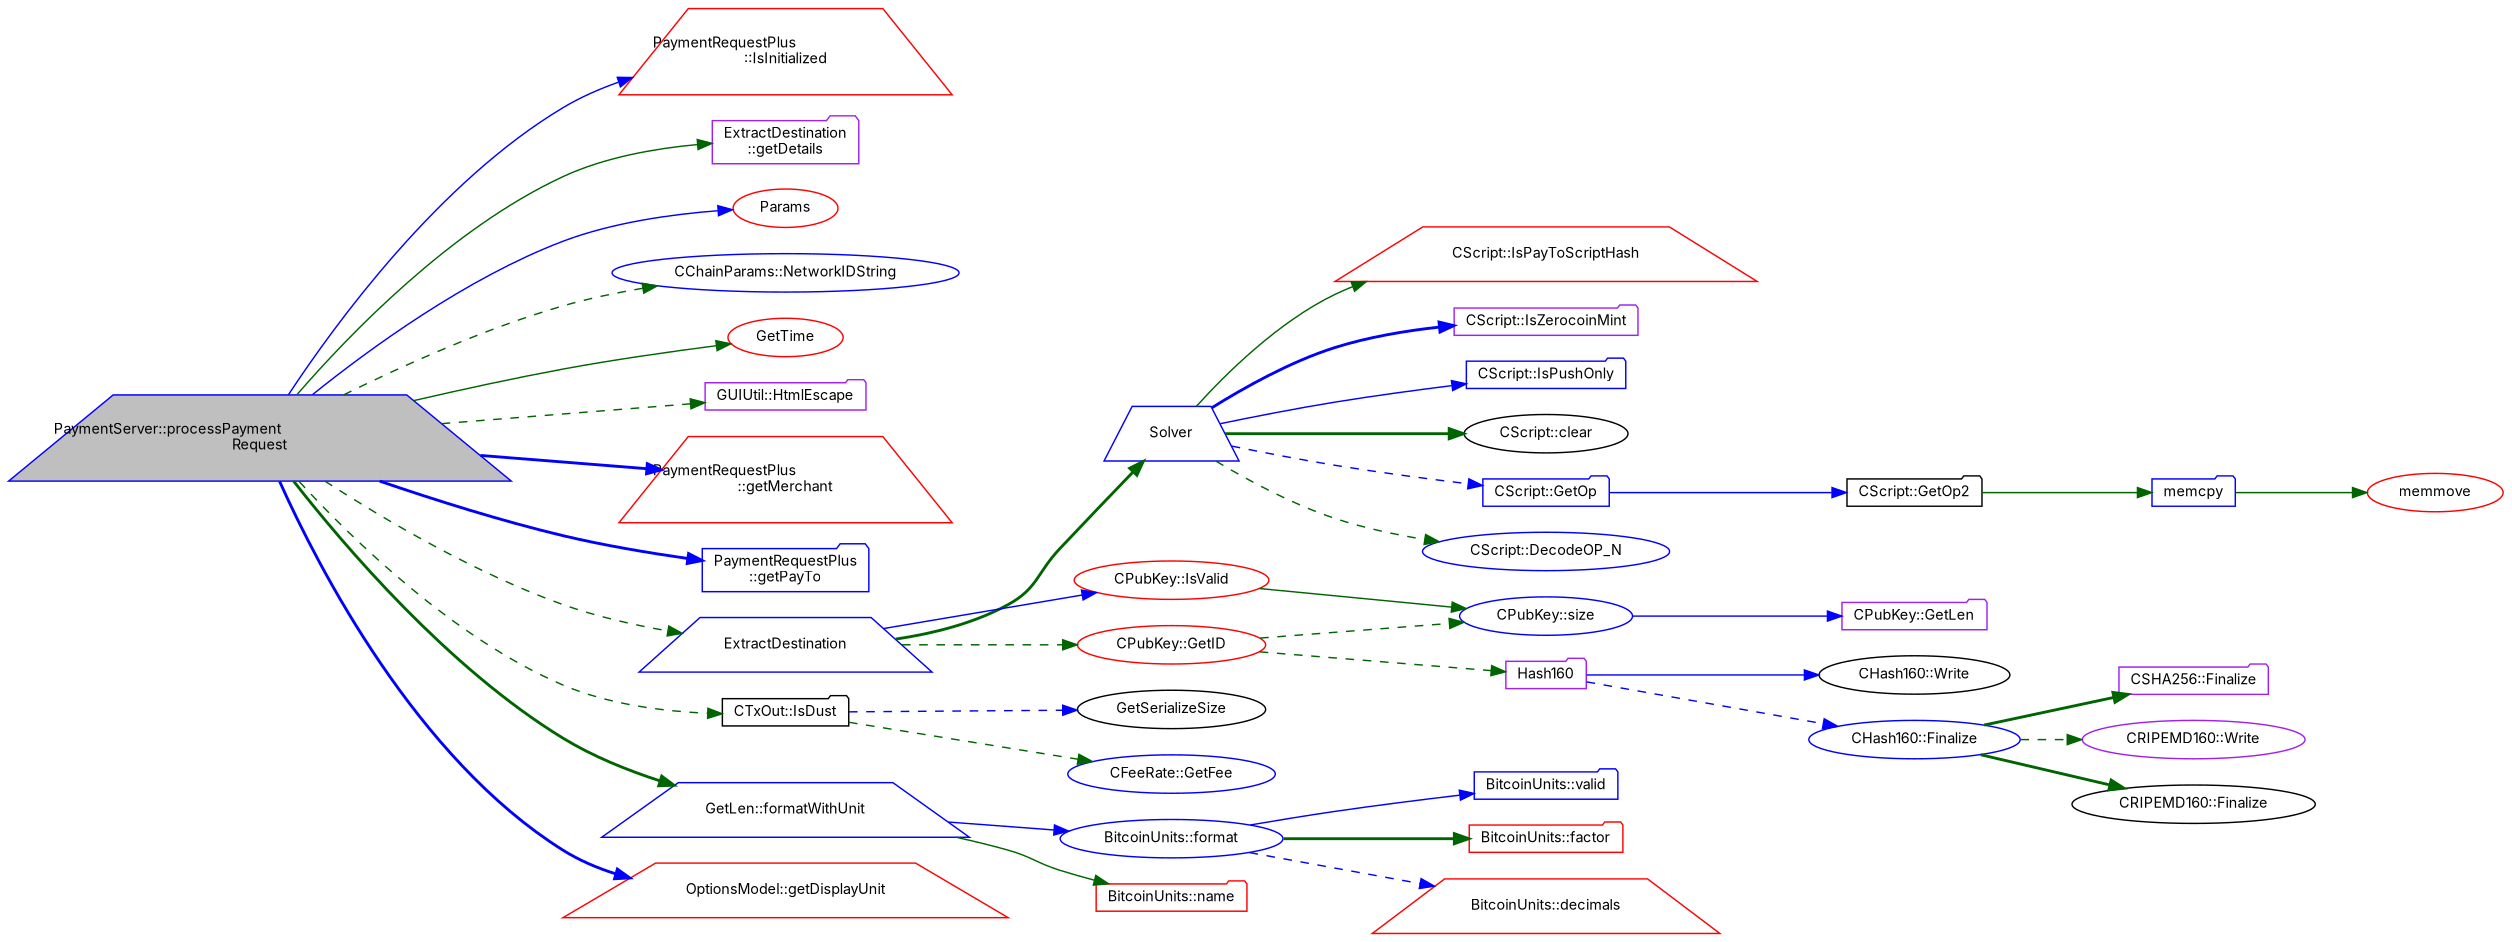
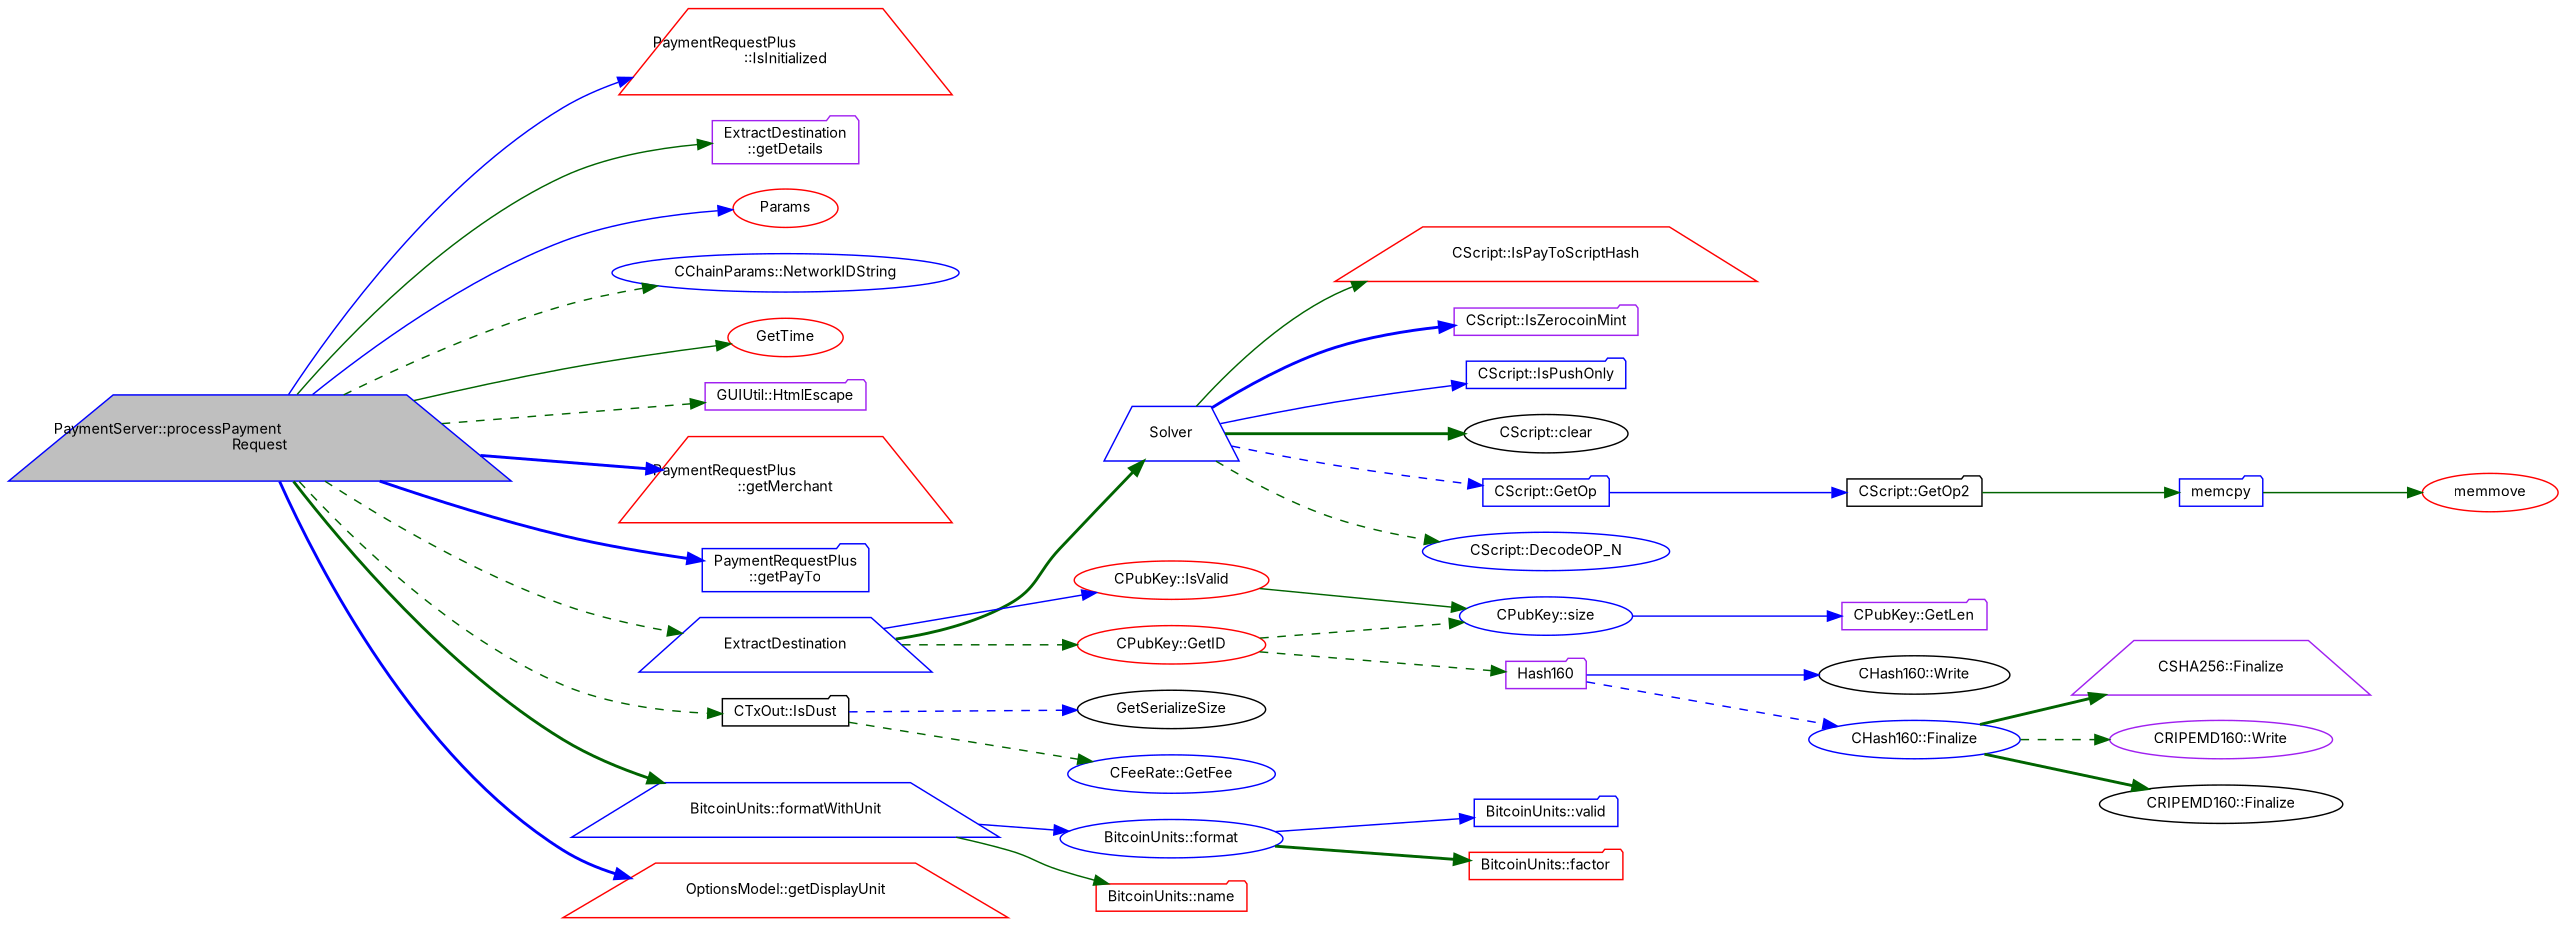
node "CSHA256::Finalize": shape folder -> trapezium
node "GetLen::formatWithUnit": label "GetLen::formatWithUnit" -> "BitcoinUnits::formatWithUnit"
node "BitcoinUnits::decimals": removed
